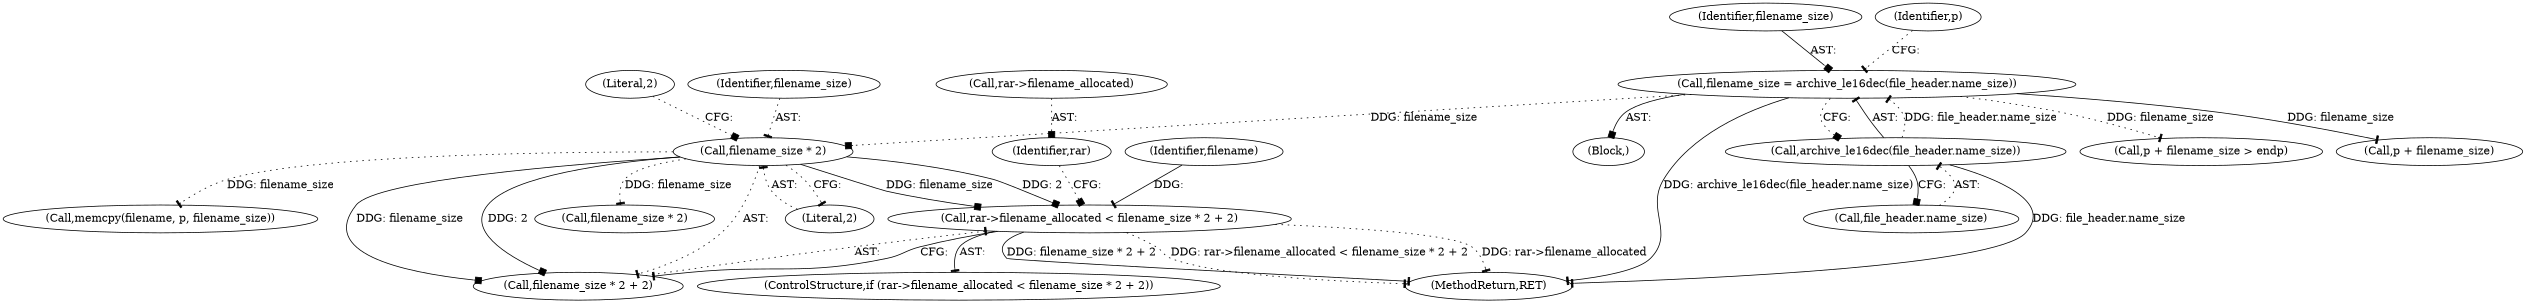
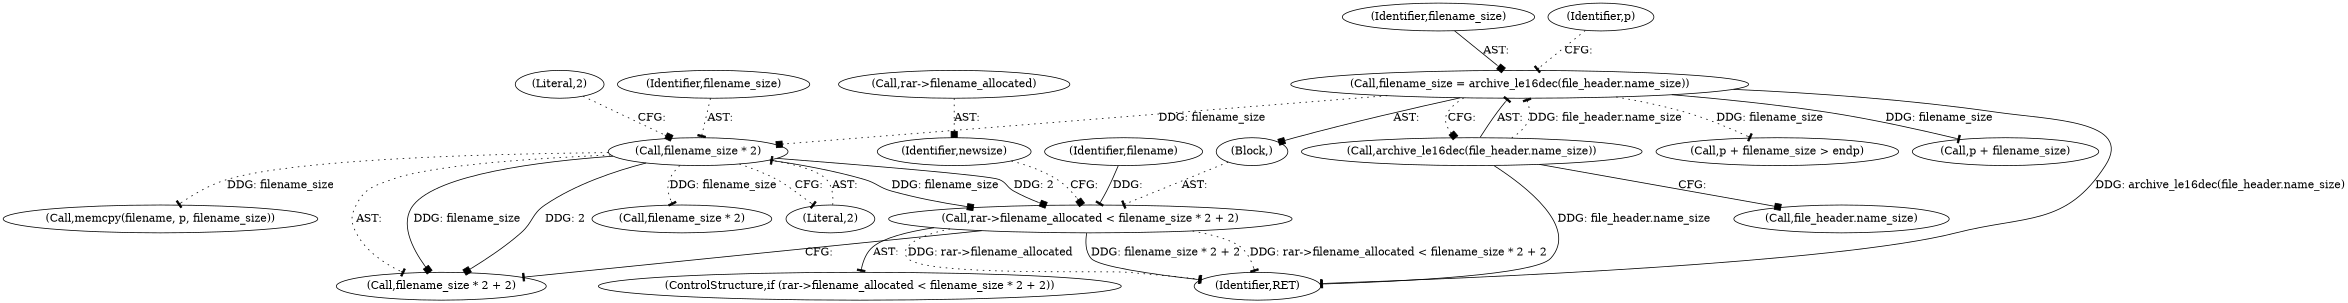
node "(Identifier,rar)": label "(Identifier,rar)" -> "(Identifier,newsize)"
edge "(Call,file_header.name_size)" -> "(Call,archive_le16dec(file_header.name_size))": removed, label "AST:"
edge "(Call,filename_size * 2 + 2)" -> "(Call,rar->filename_allocated < filename_size * 2 + 2)": now "(Block,)" -> "(Call,rar->filename_allocated < filename_size * 2 + 2)"
node "(MethodReturn,RET)": label "(MethodReturn,RET)" -> "(Identifier,RET)"
